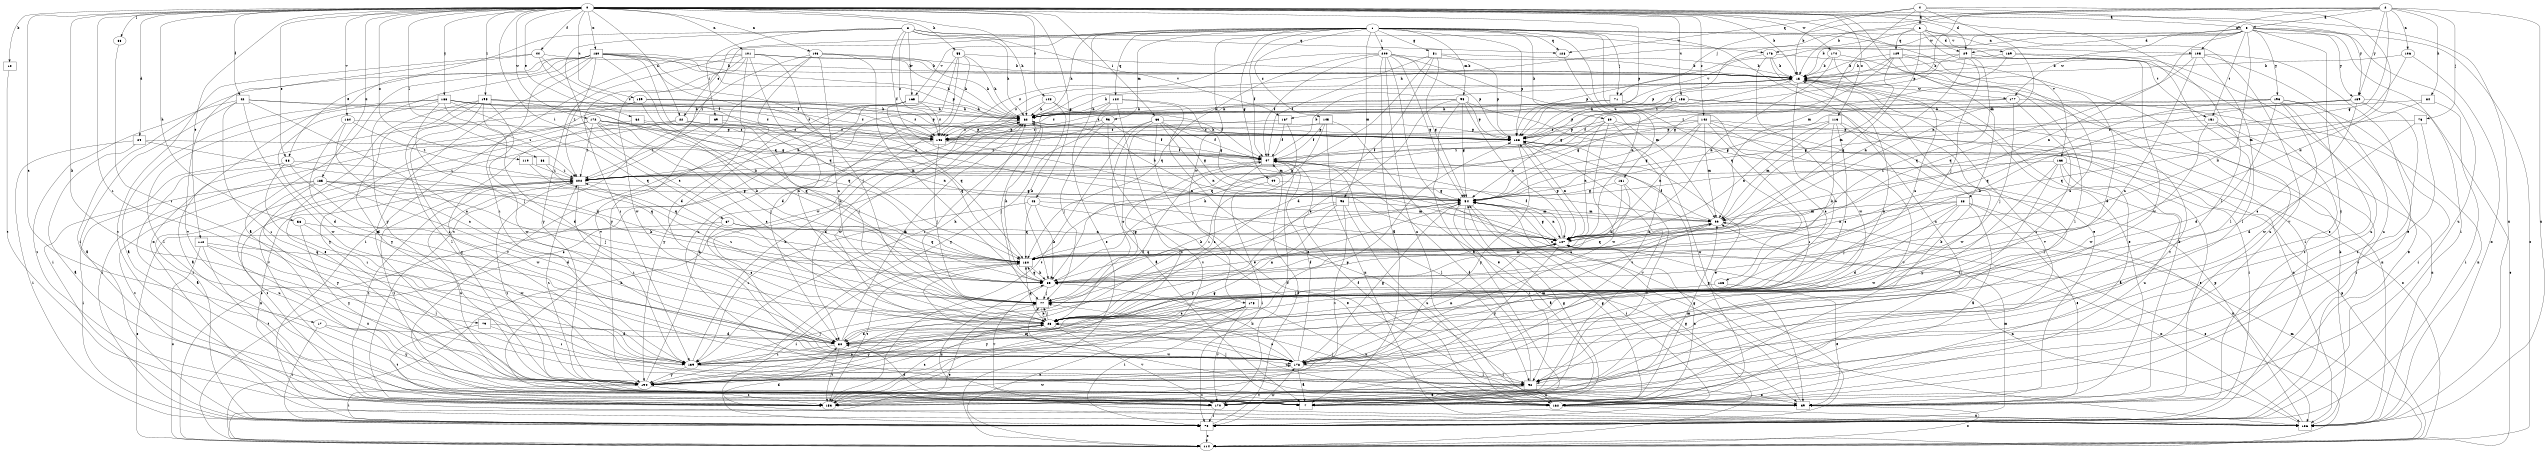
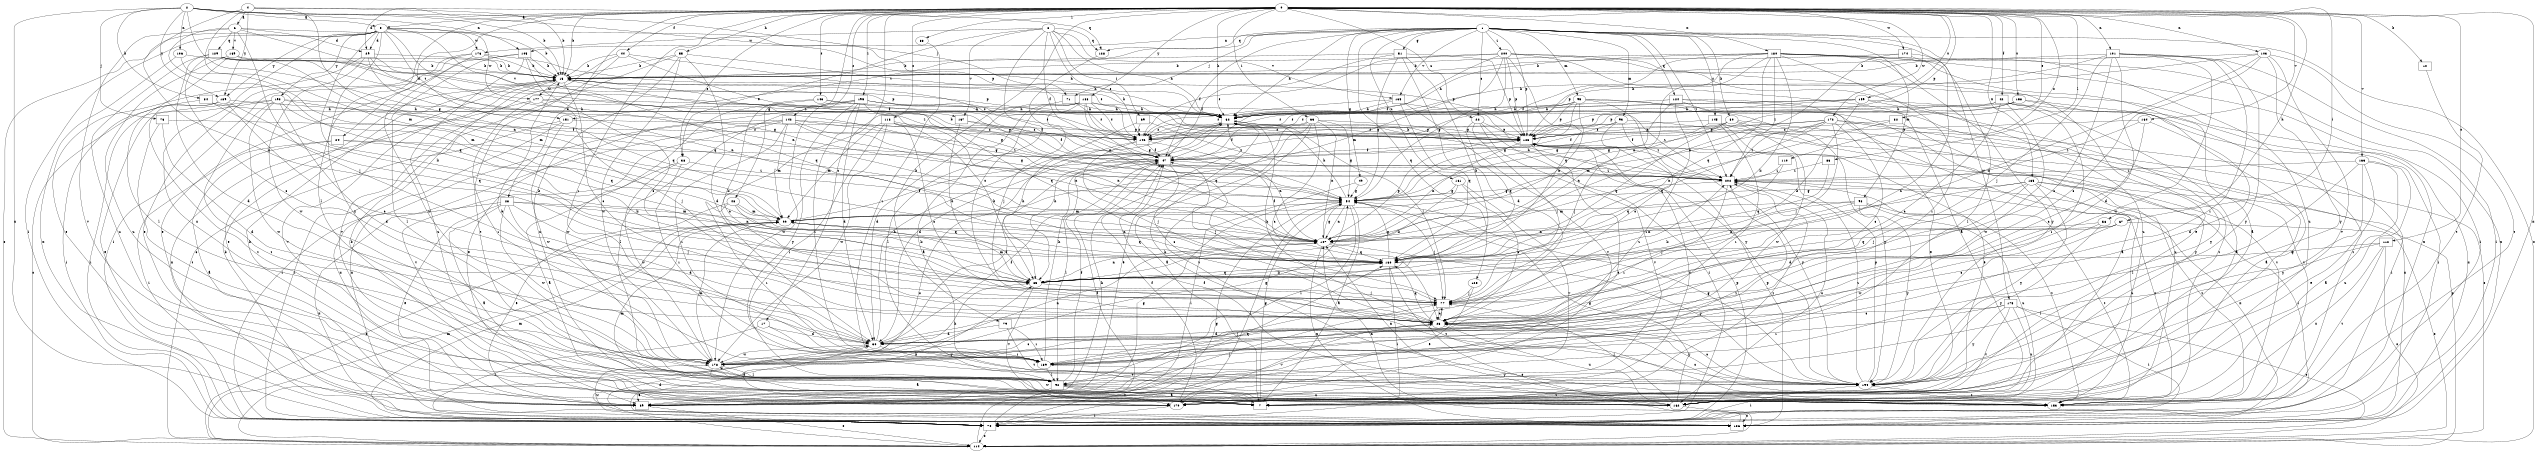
node "174": shape ellipse -> box
edge "189" -> "54": removed, label "g"
